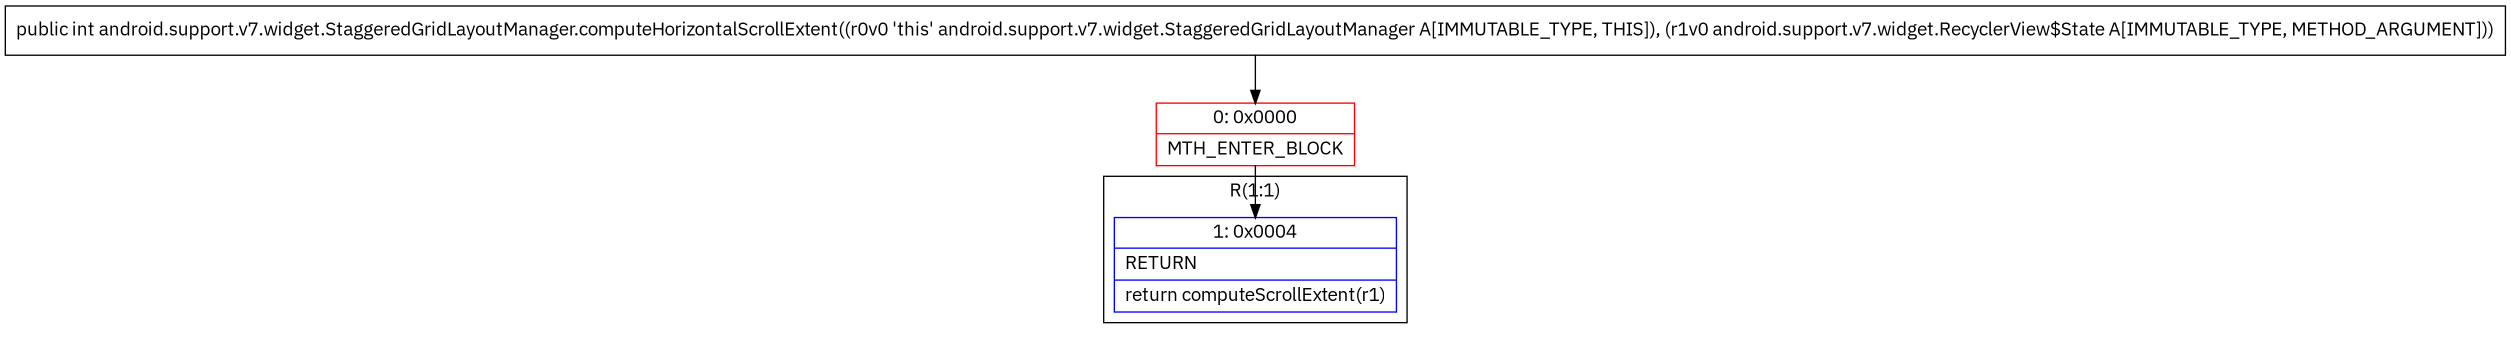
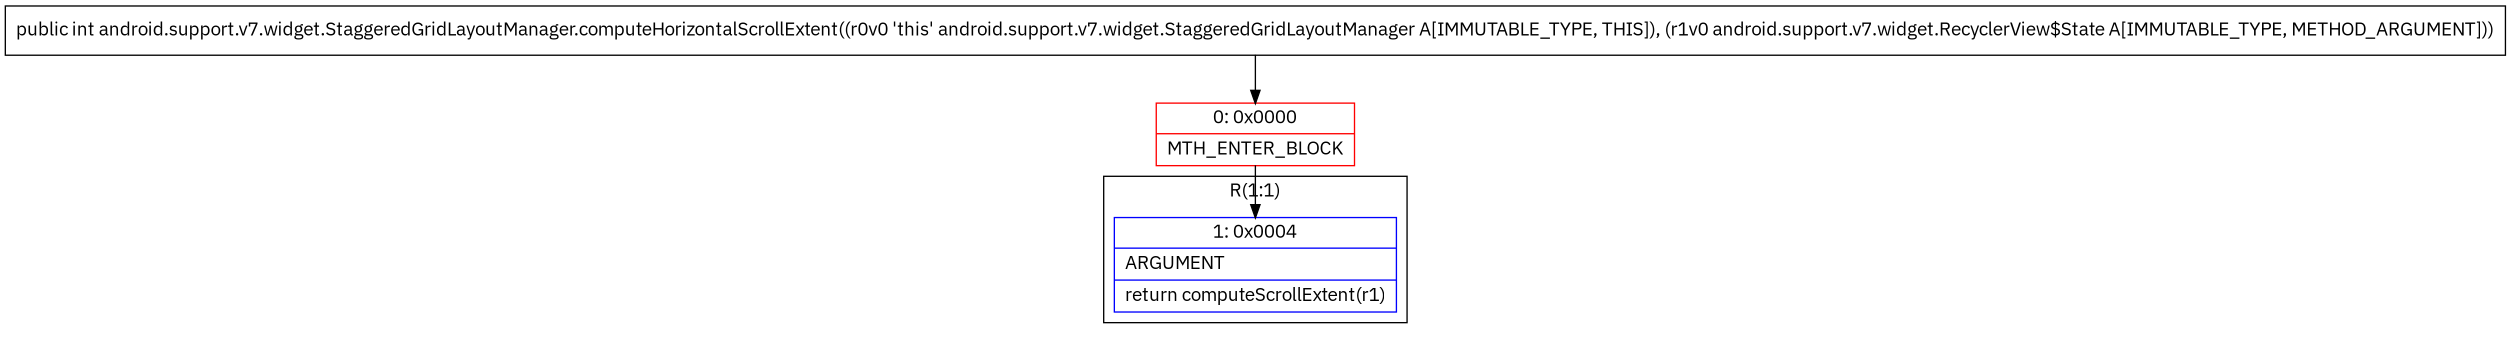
node "1: 0x0004": text "RETURN" -> "ARGUMENT"
